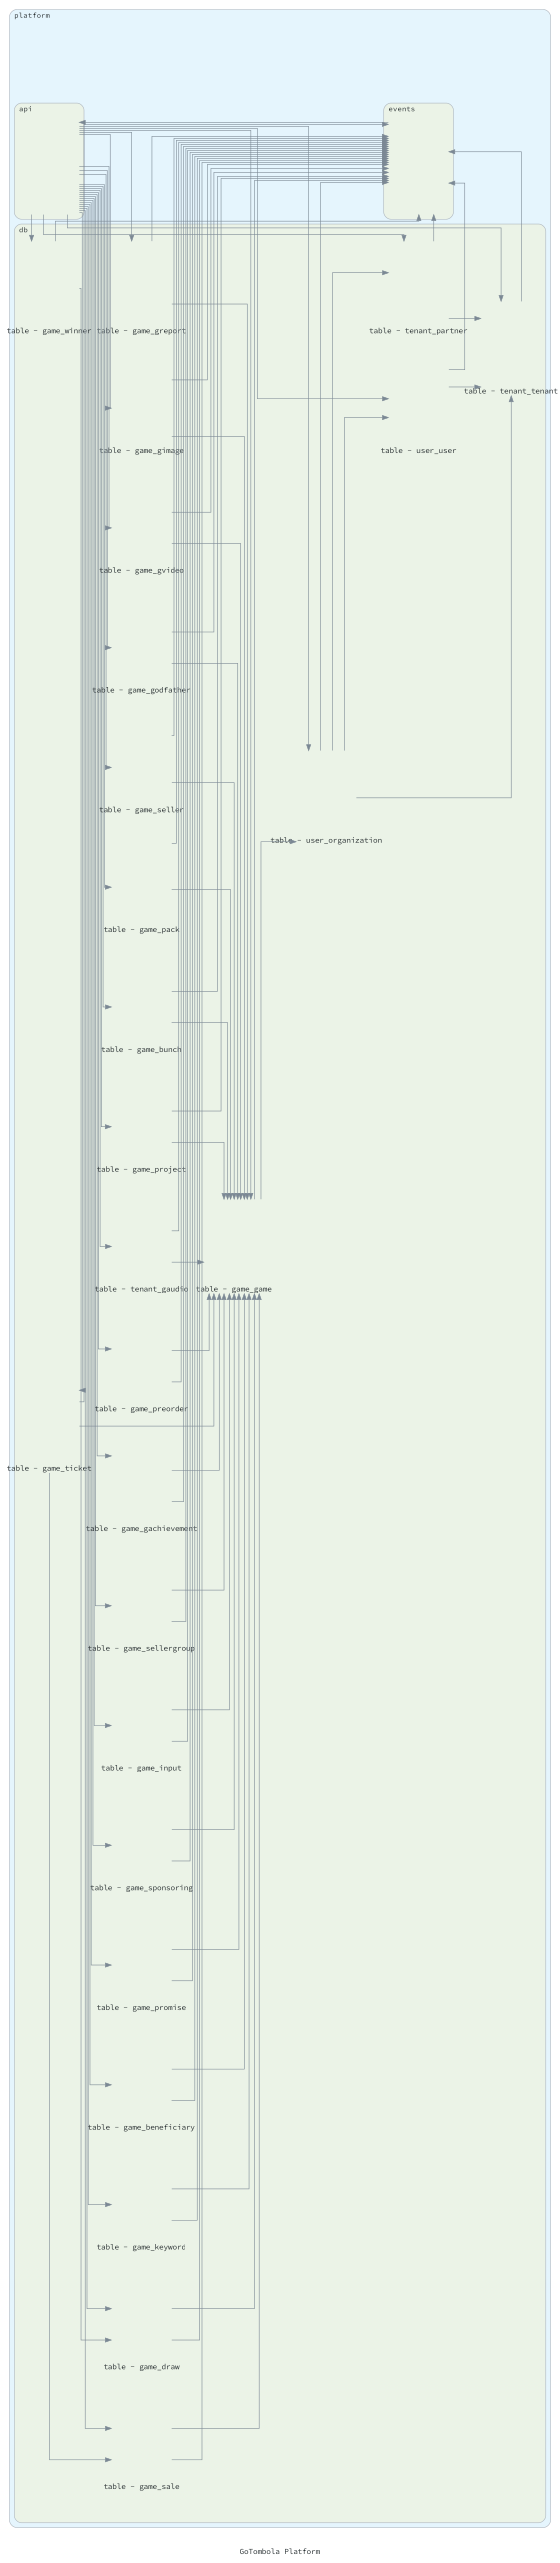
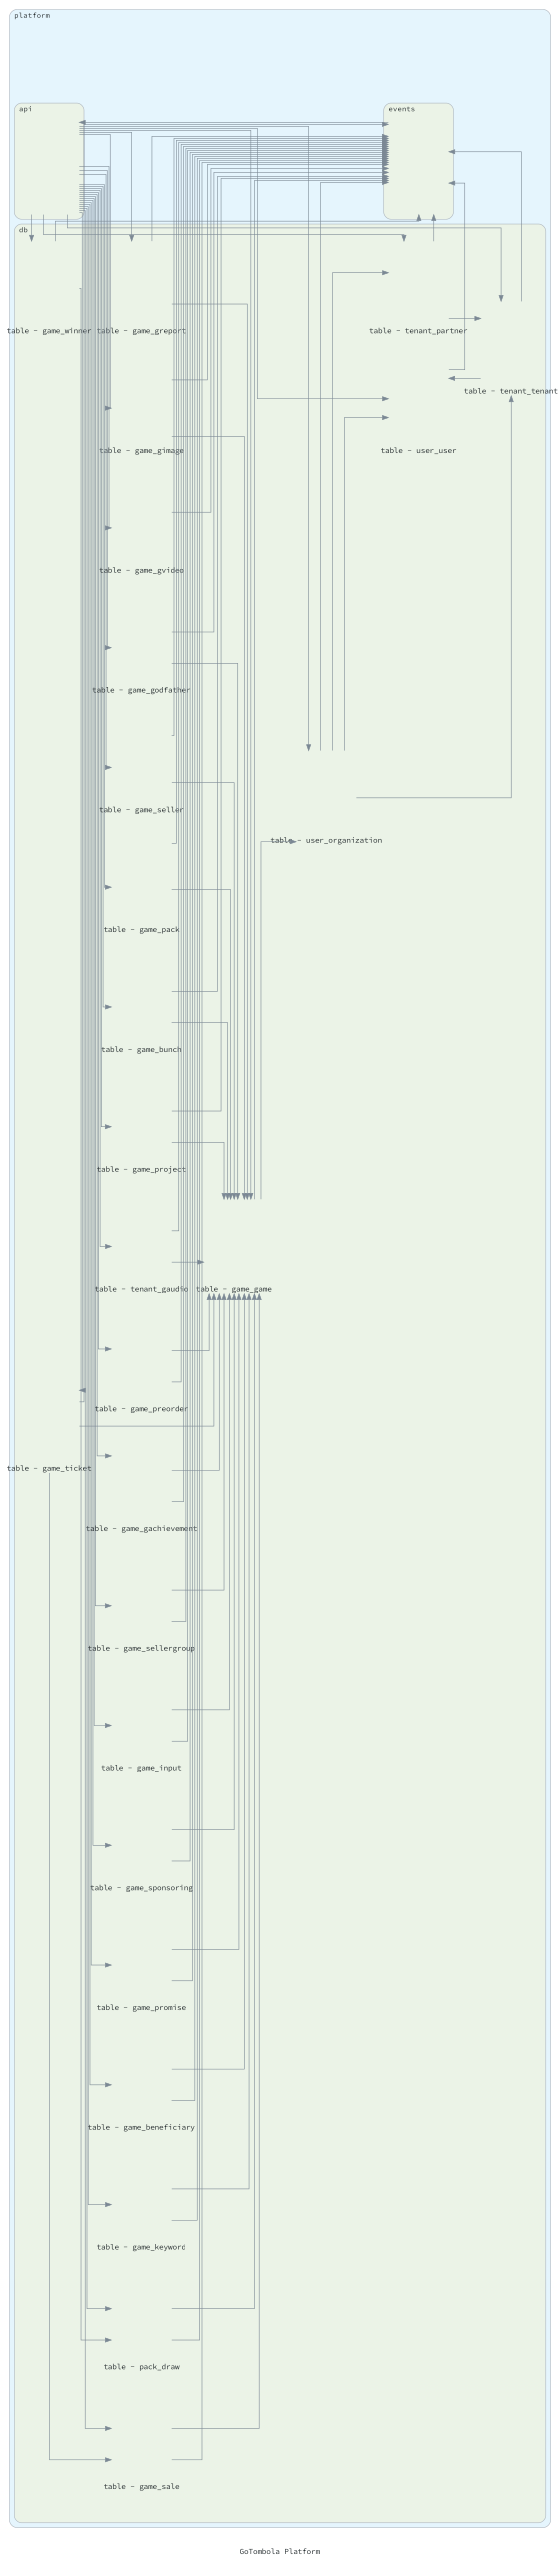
edge "table - user_user" -> "table - tenant_tenant": reversed
edge "table - game_gvideo" -> "table - game_game": removed
node "table - game_draw": label "table - game_draw" -> "table - pack_draw"
